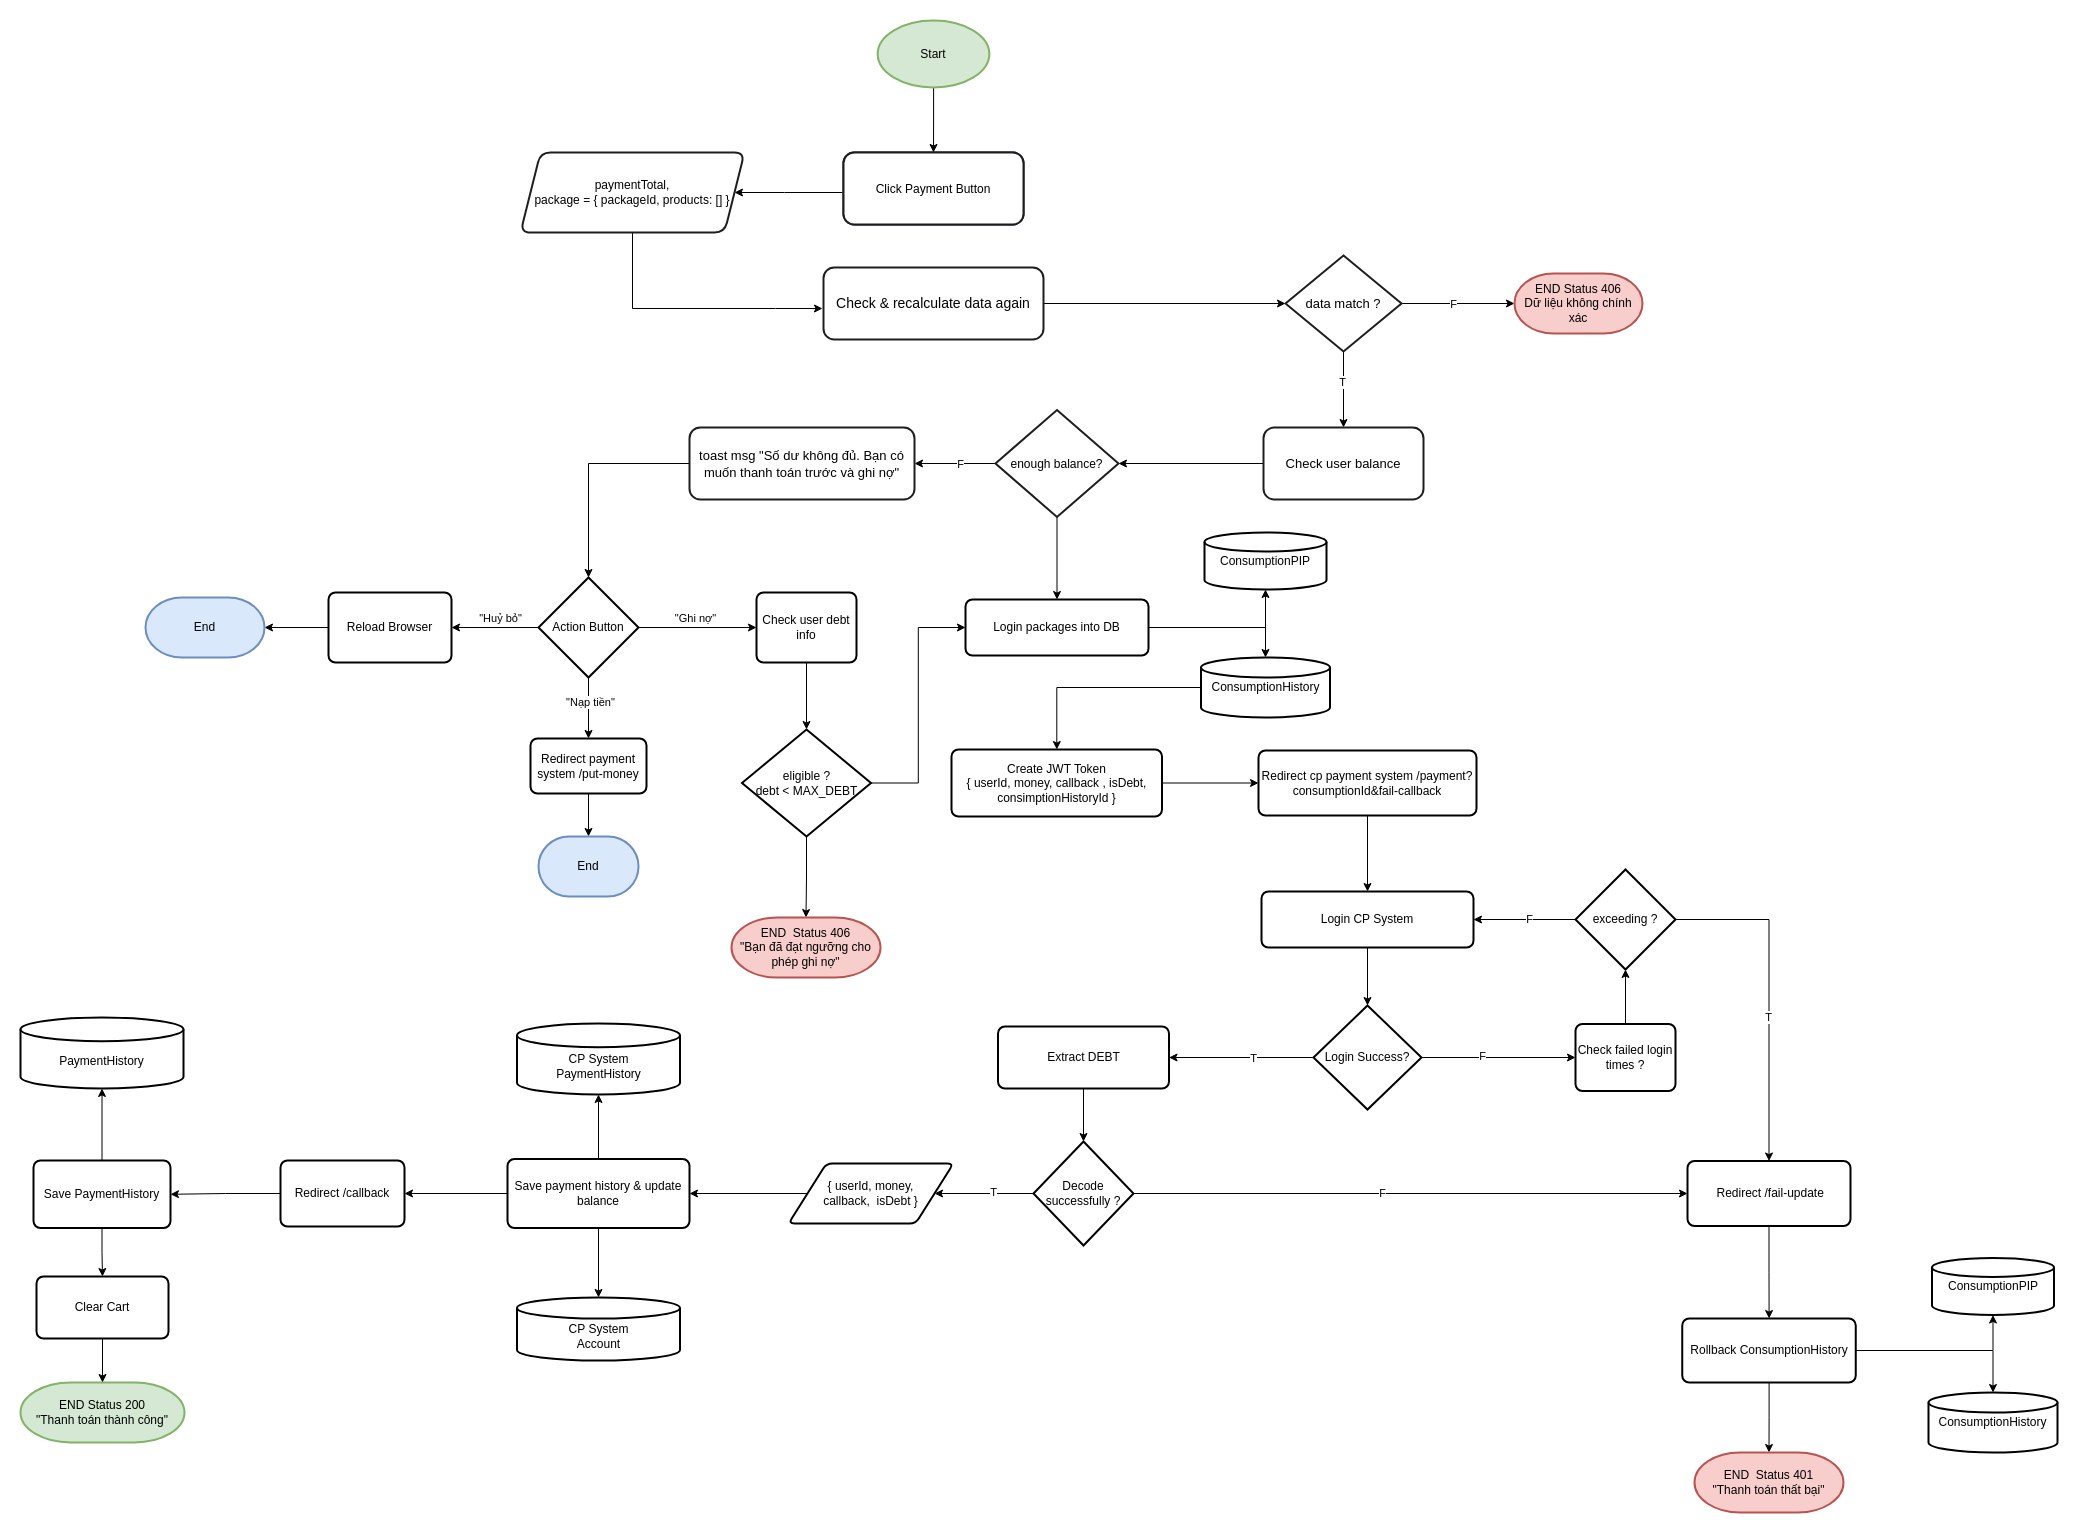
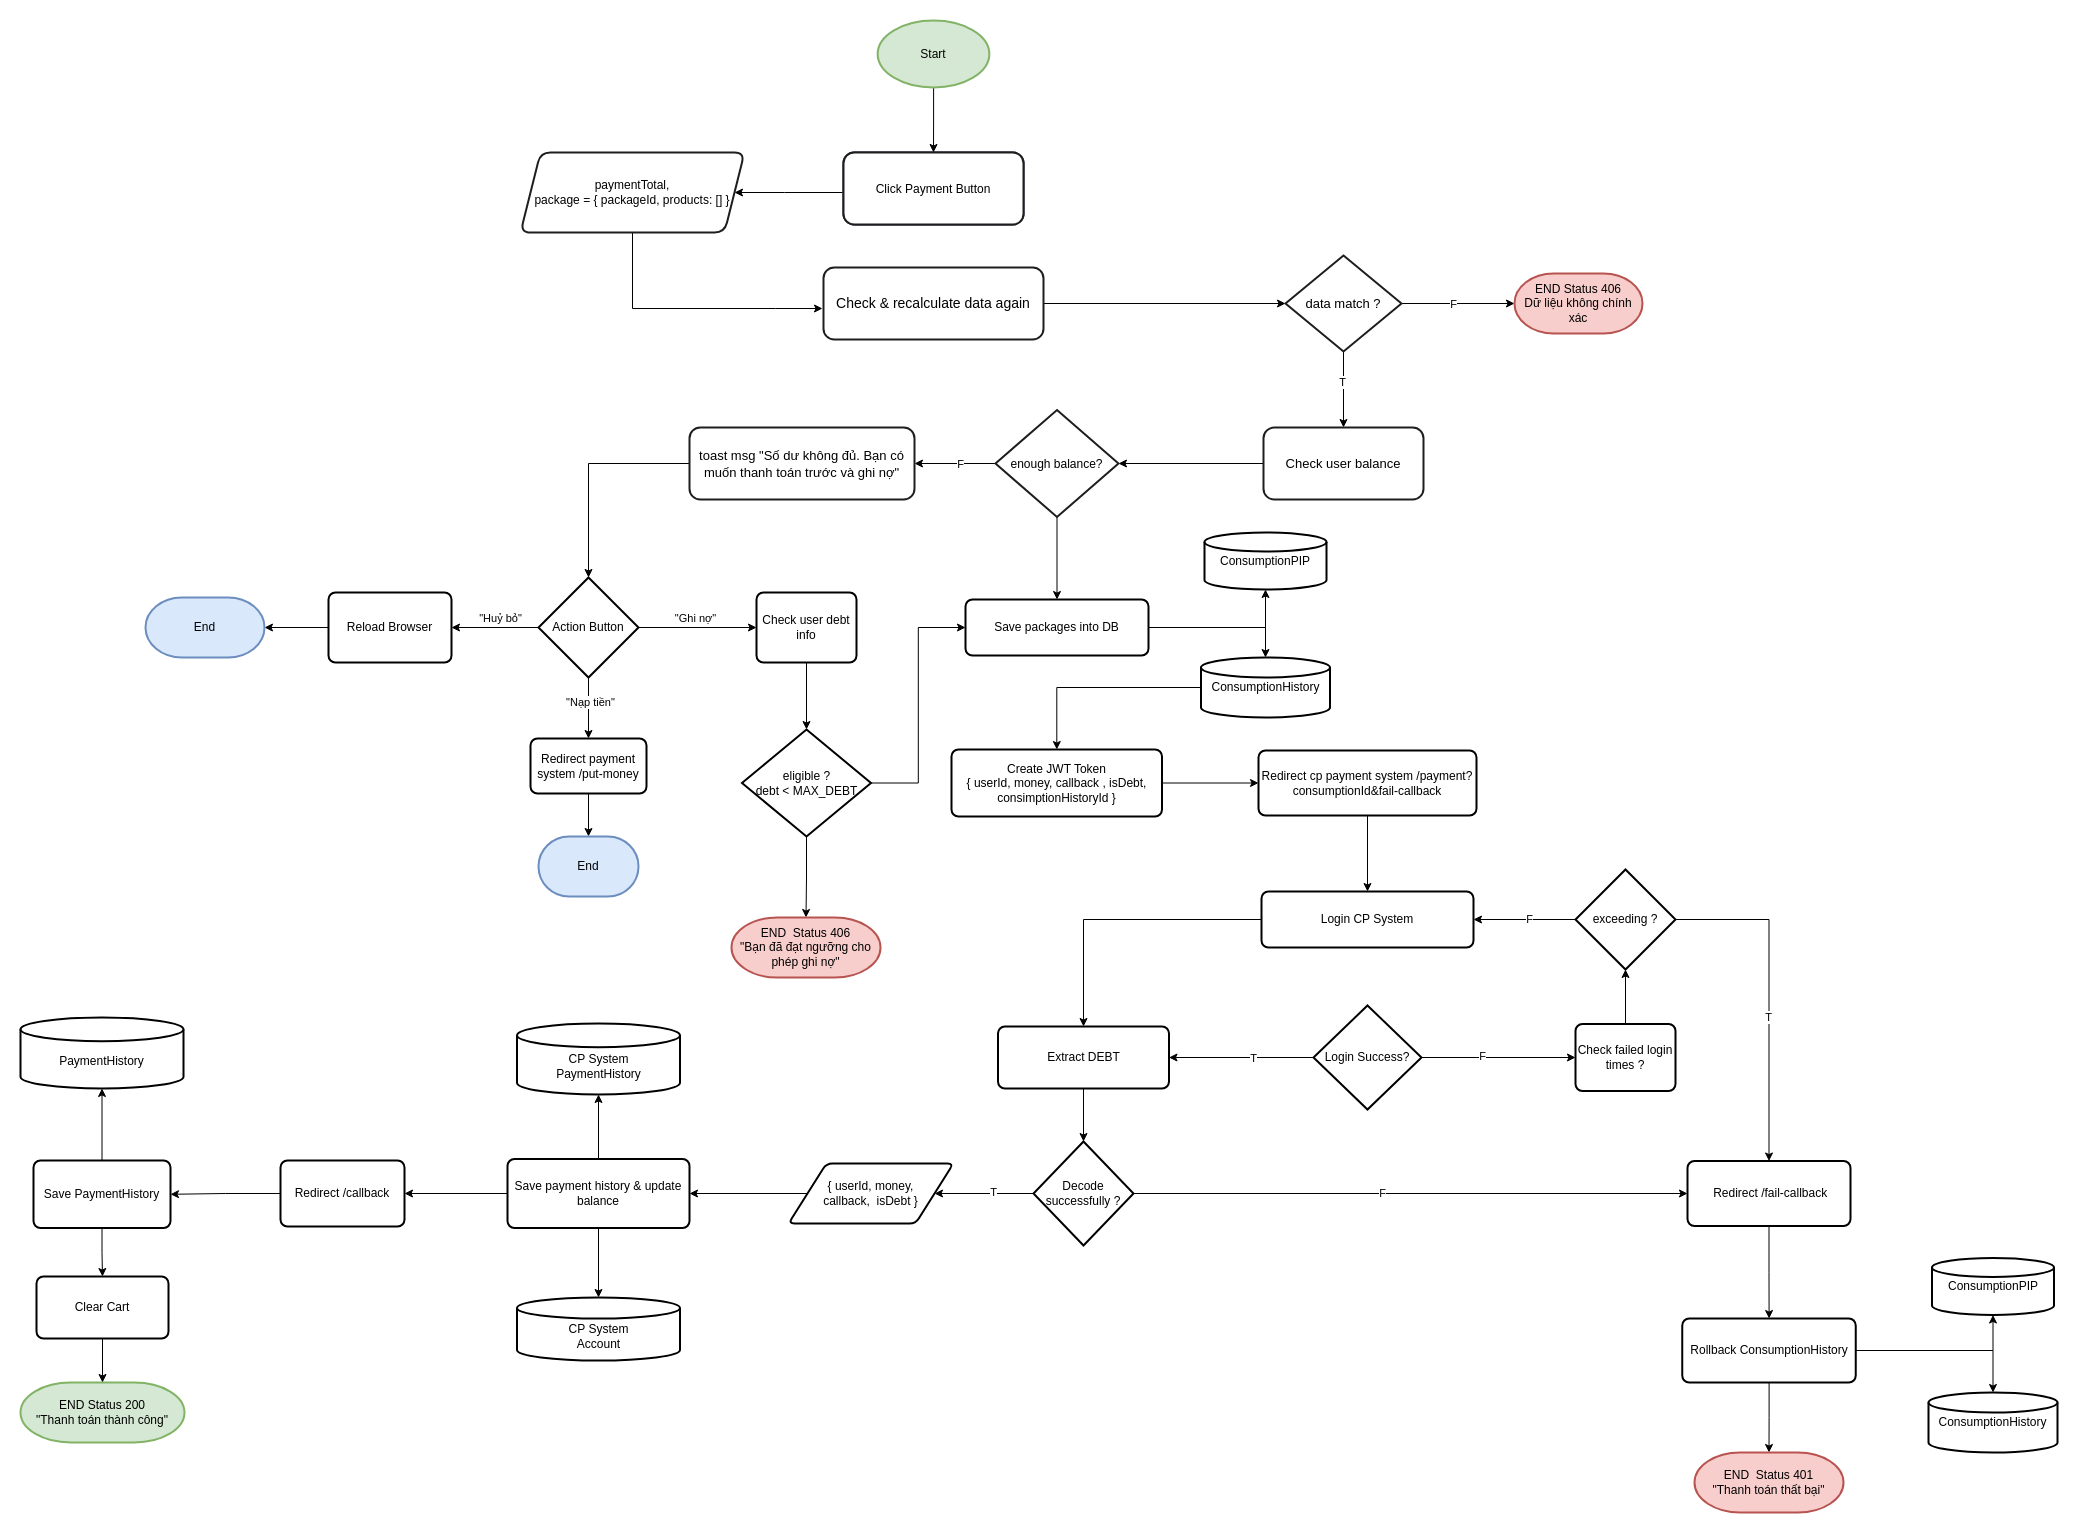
node "Login packages into DB": label "Login packages into DB" -> "Save packages into DB"
edge "Login CP System" -> "Login Success?": now "Login CP System" -> "Extract DEBT"
node "Redirect /fail-update": label "Redirect /fail-update" -> "Redirect /fail-callback"
